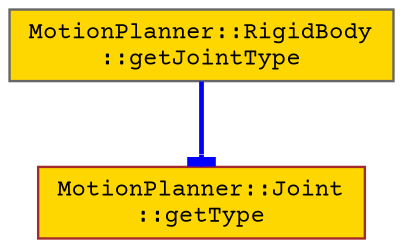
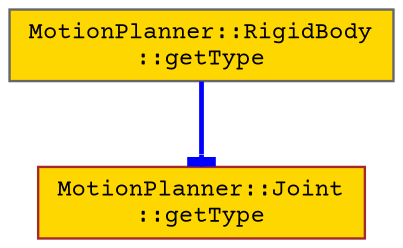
node "MotionPlanner::RigidBody ::getJointType": label "MotionPlanner::RigidBody ::getJointType" -> "MotionPlanner::RigidBody ::getType"
